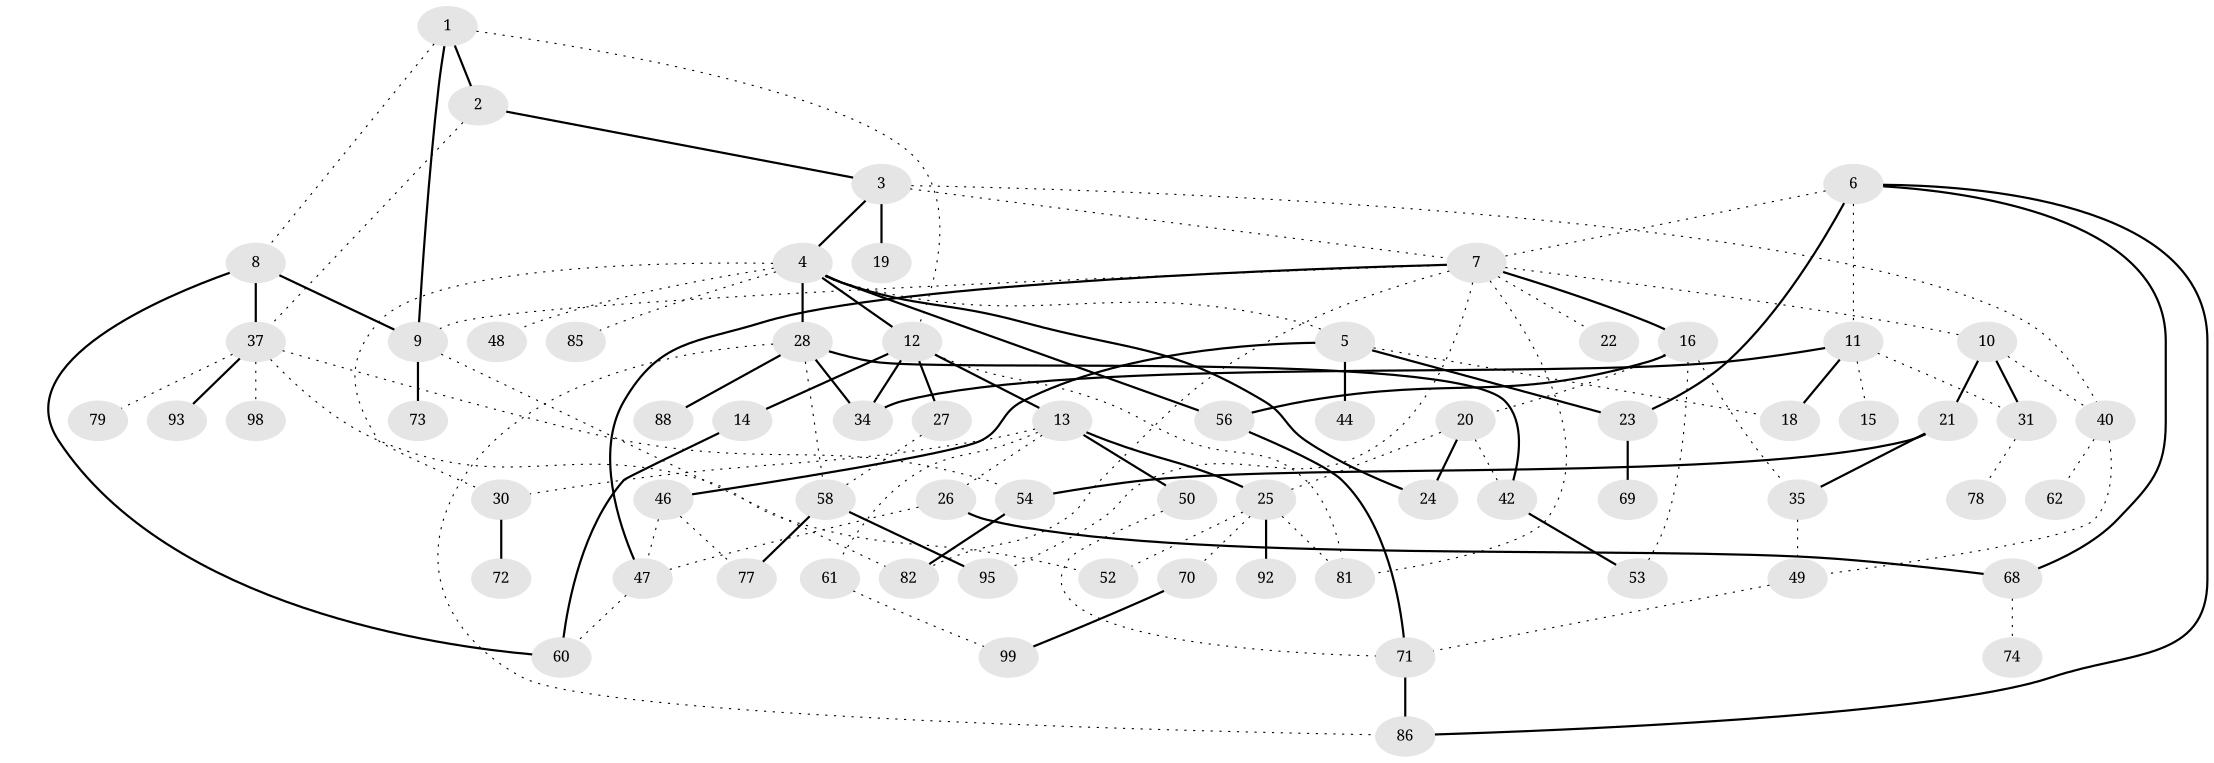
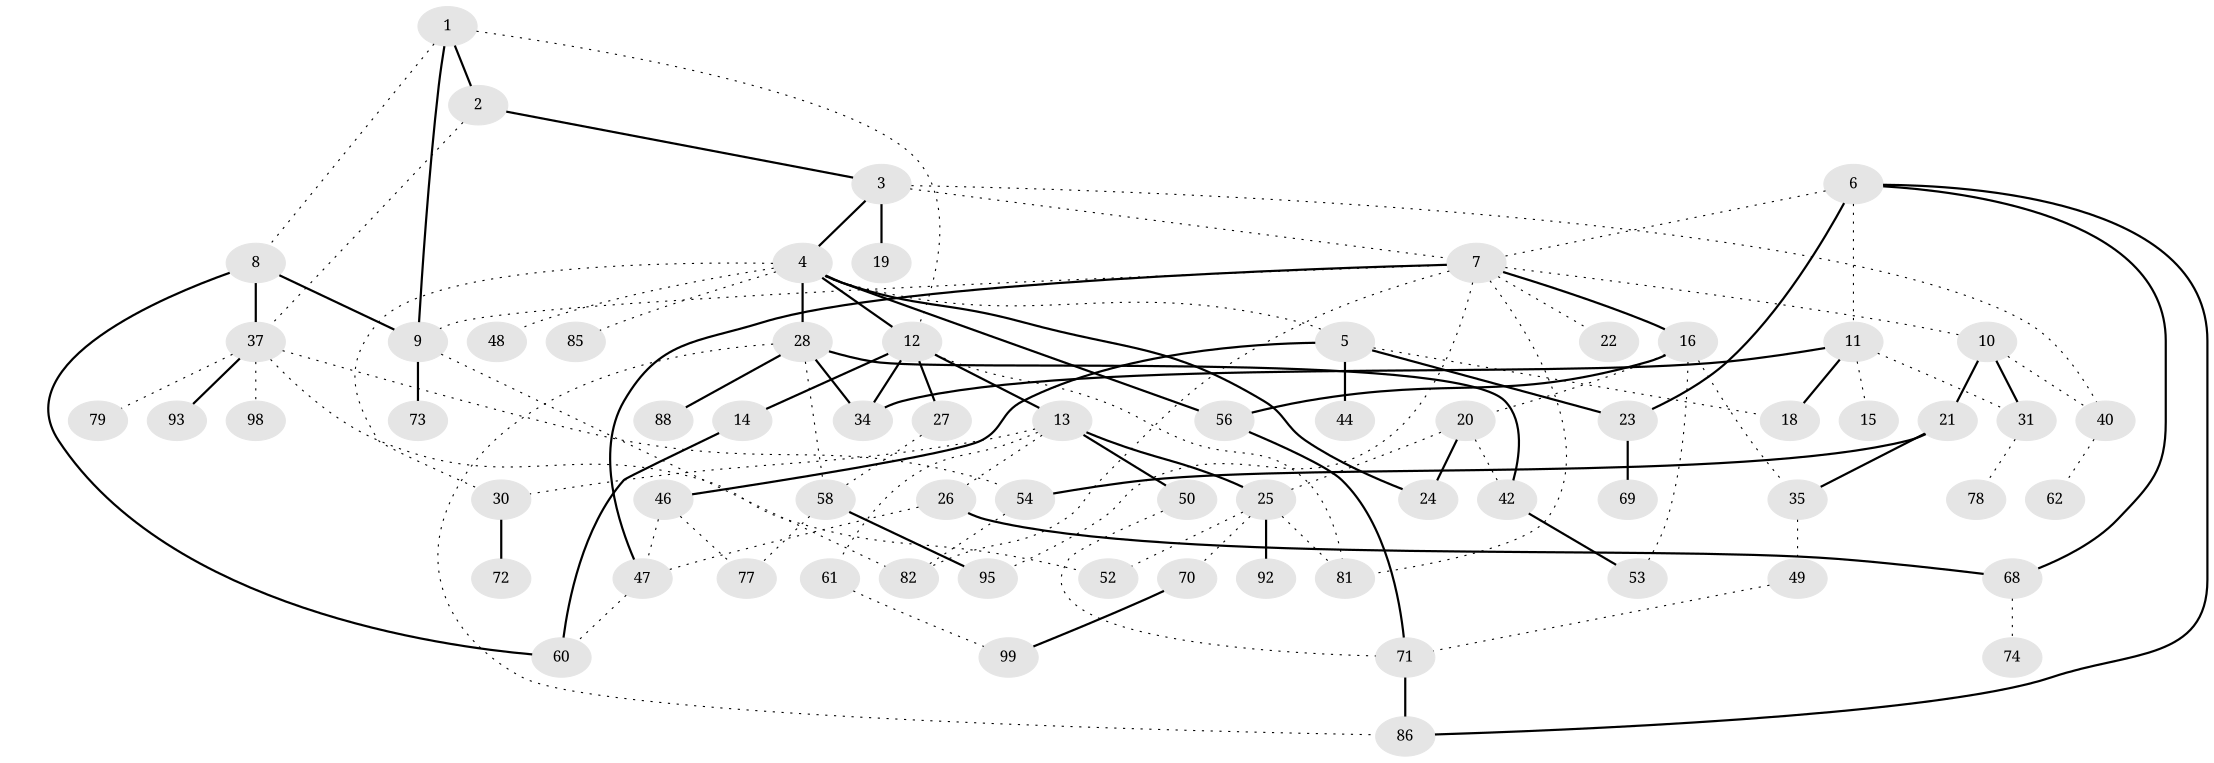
edge "54" -- "82": style bold -> dotted
edge "40" -- "49": removed
edge "58" -- "77": style bold -> dotted
